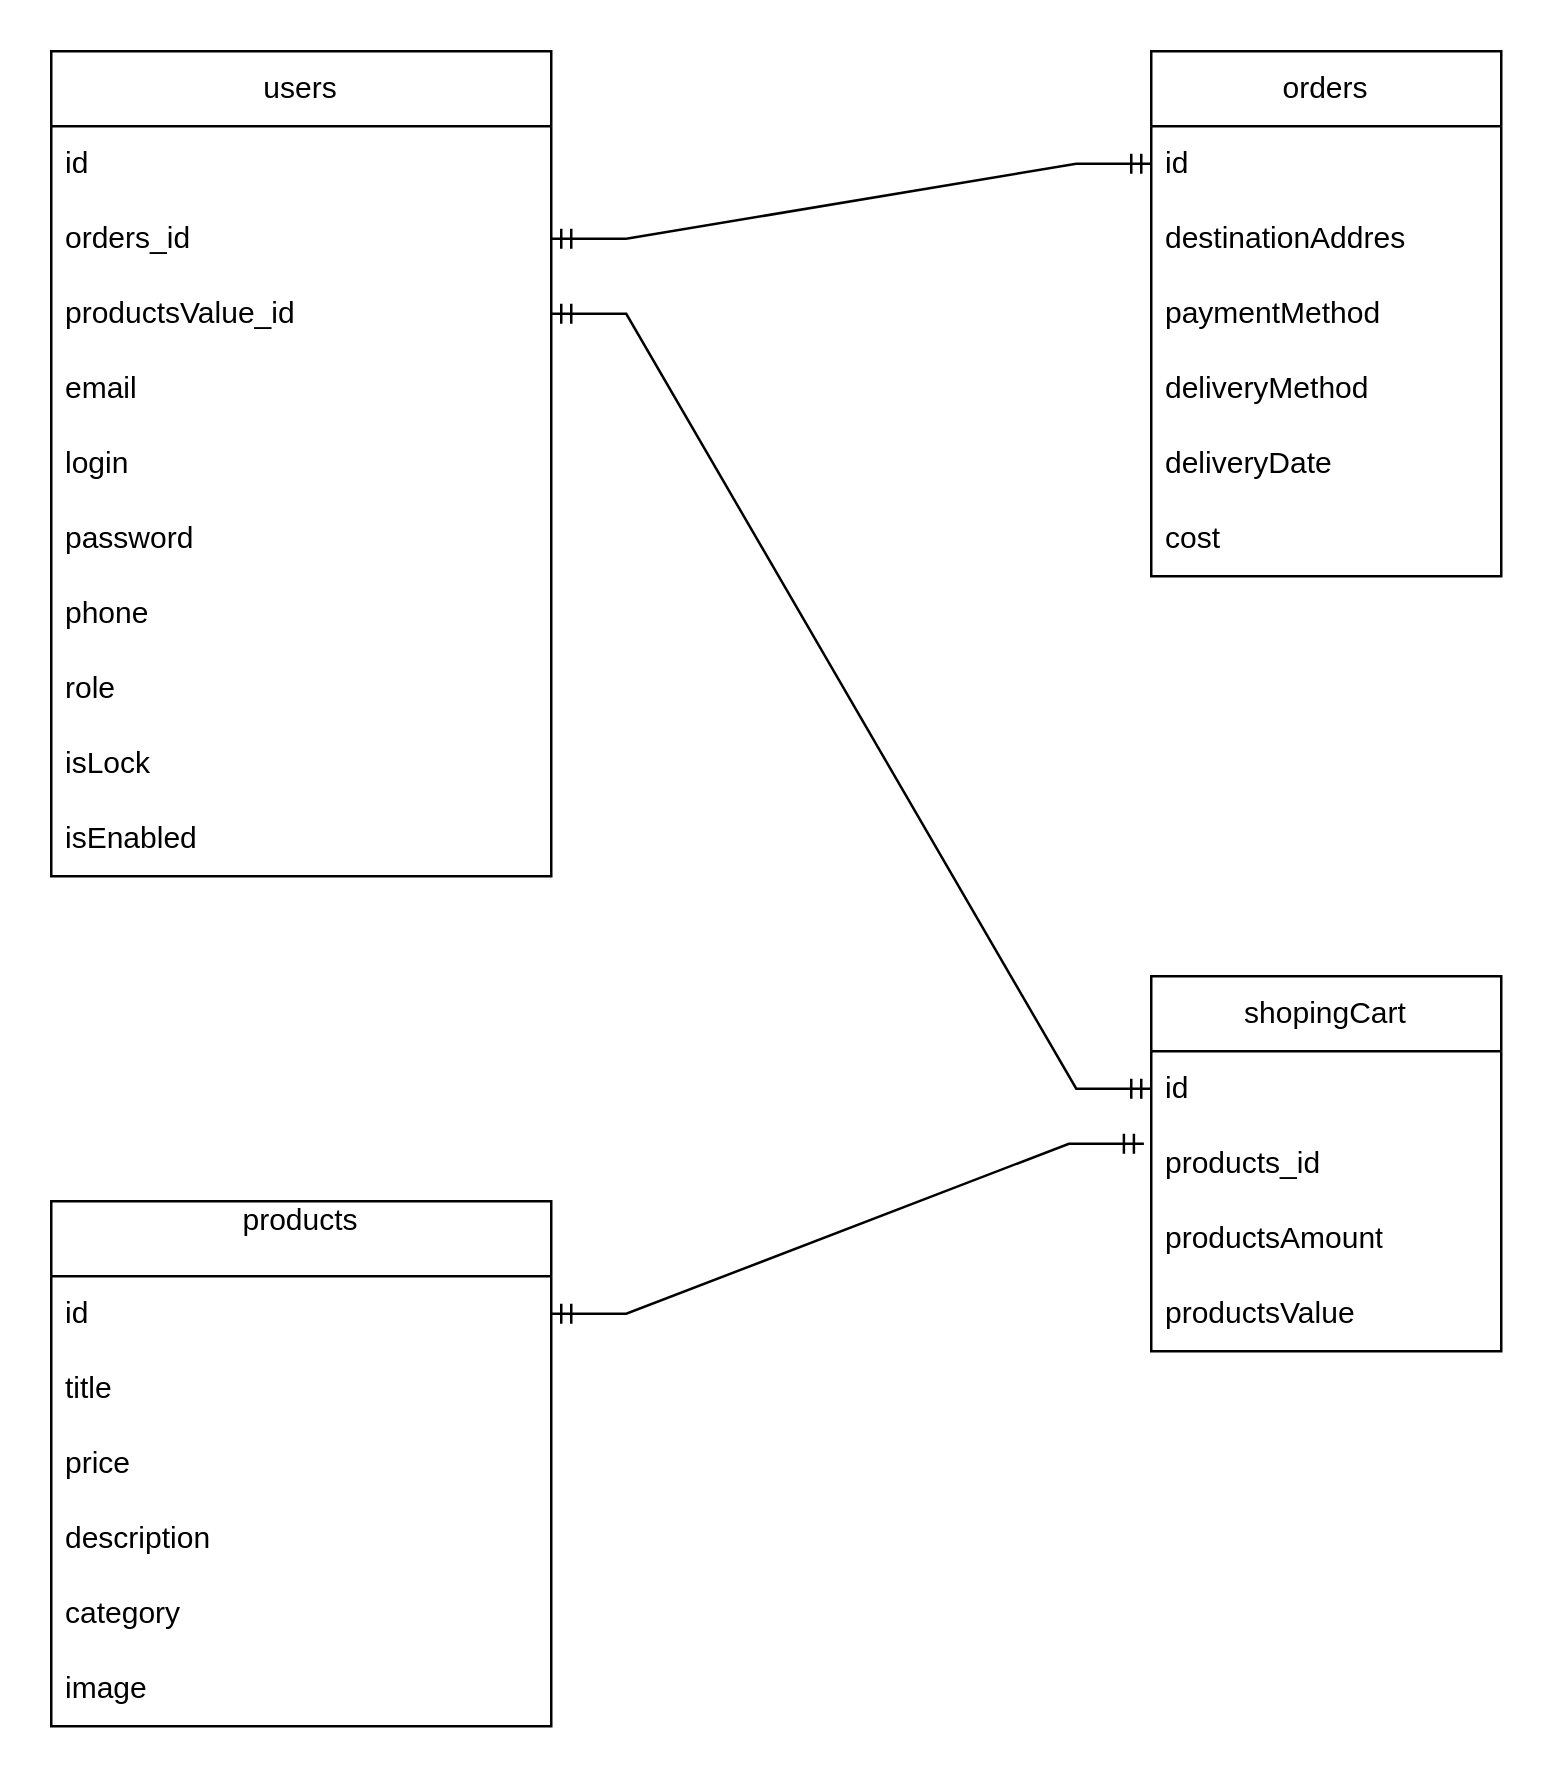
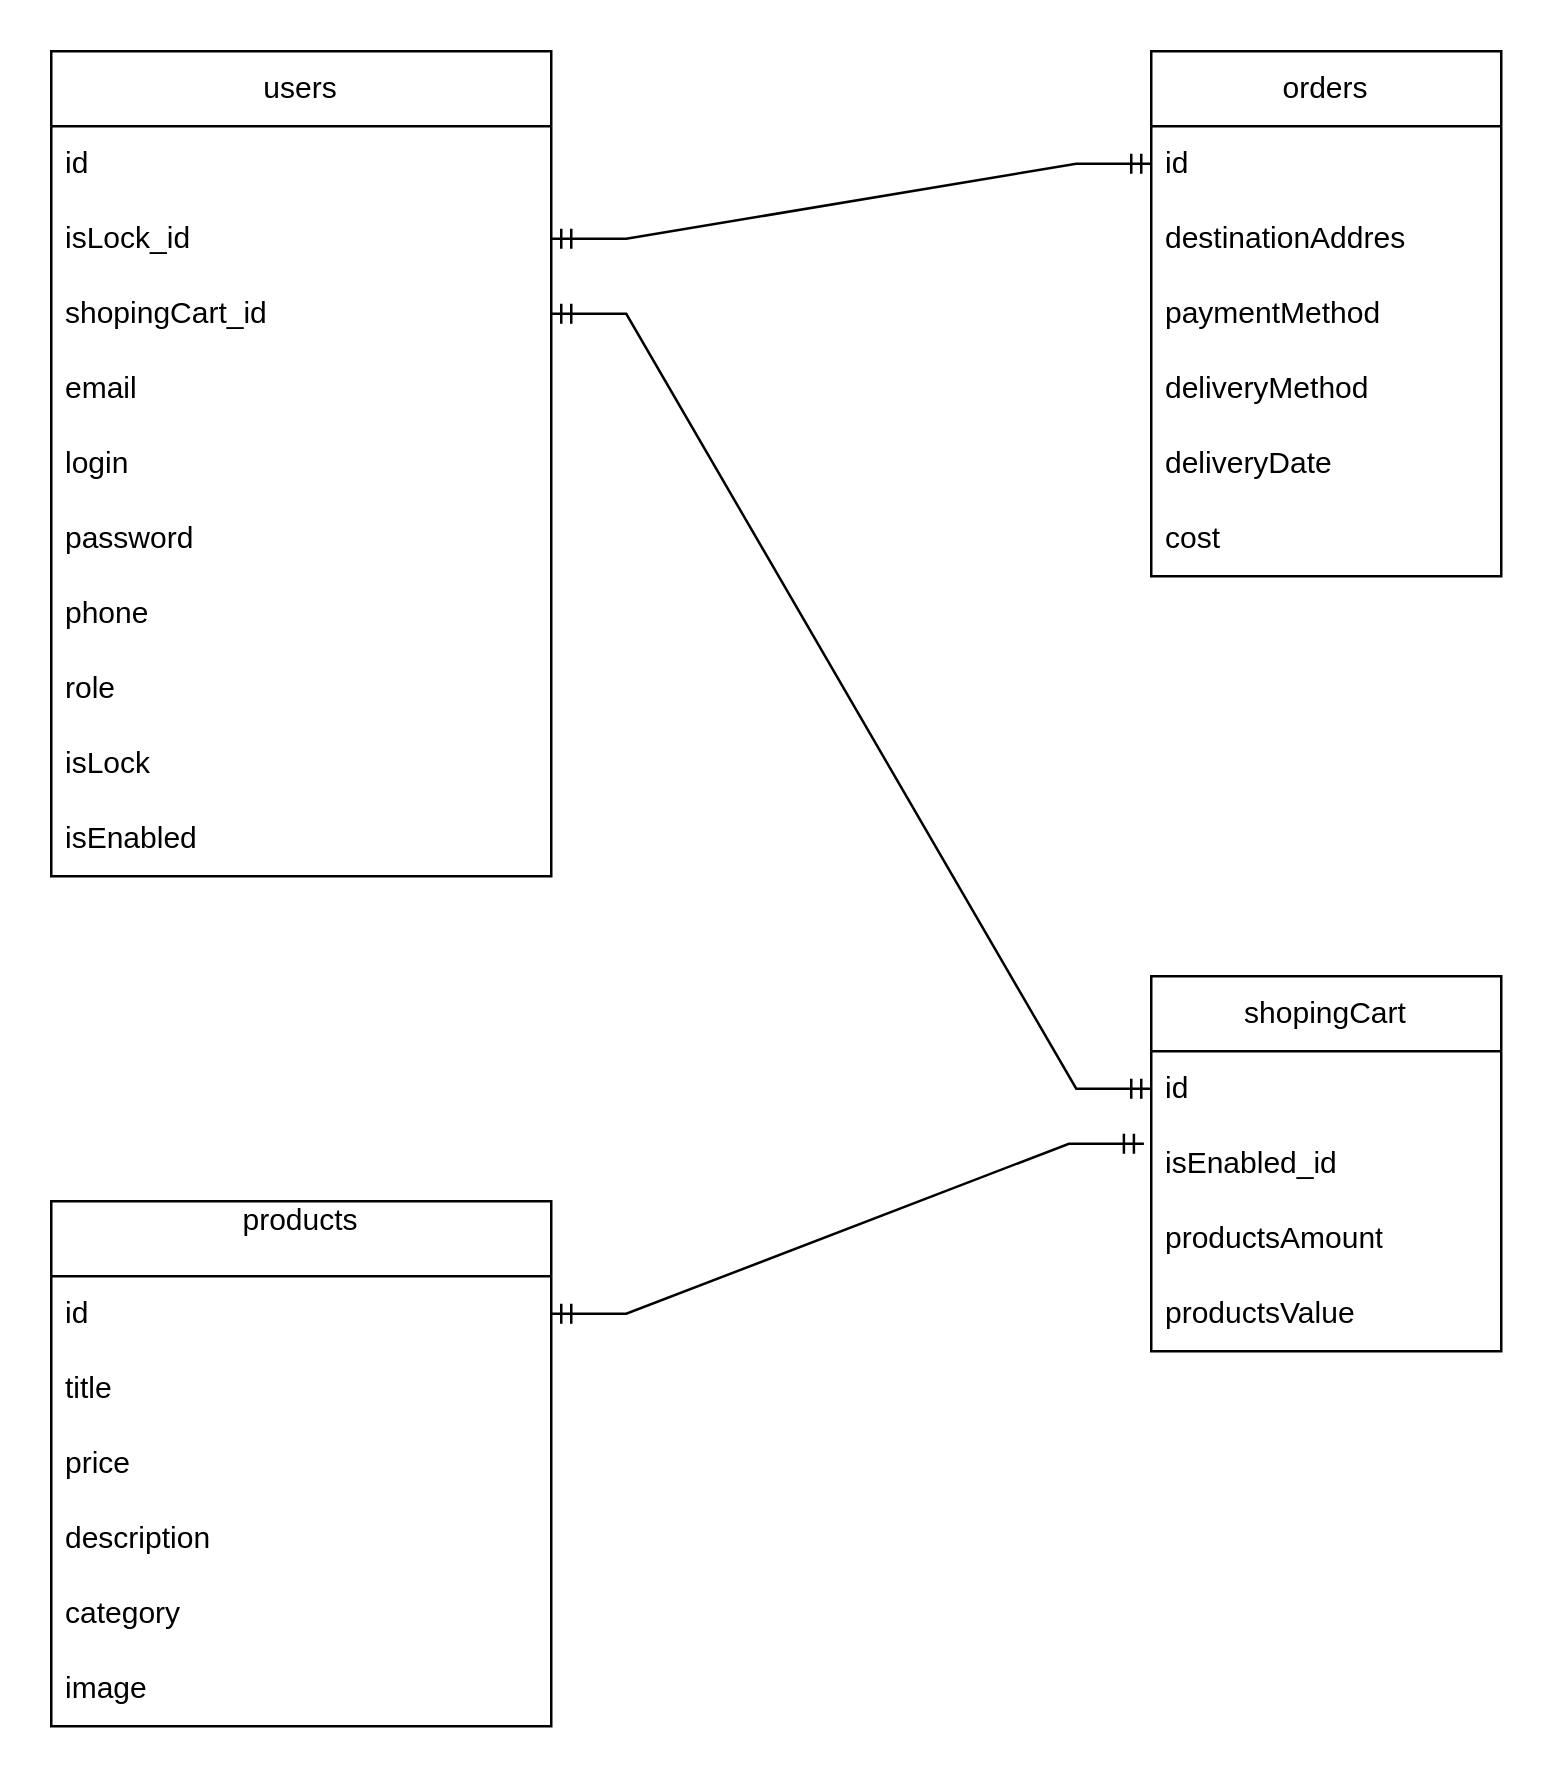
node "orders_id": label "orders_id" -> "isLock_id"
node "productsValue_id": label "productsValue_id" -> "shopingCart_id"
node "products_id": label "products_id" -> "isEnabled_id"
